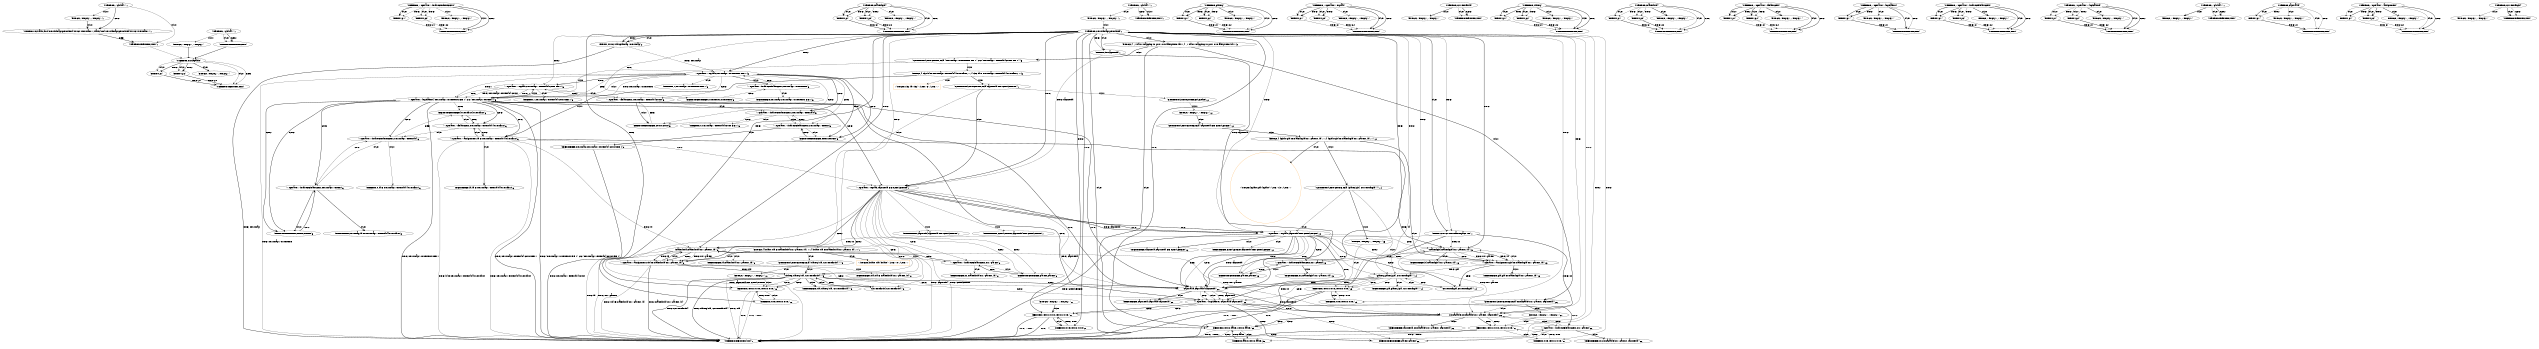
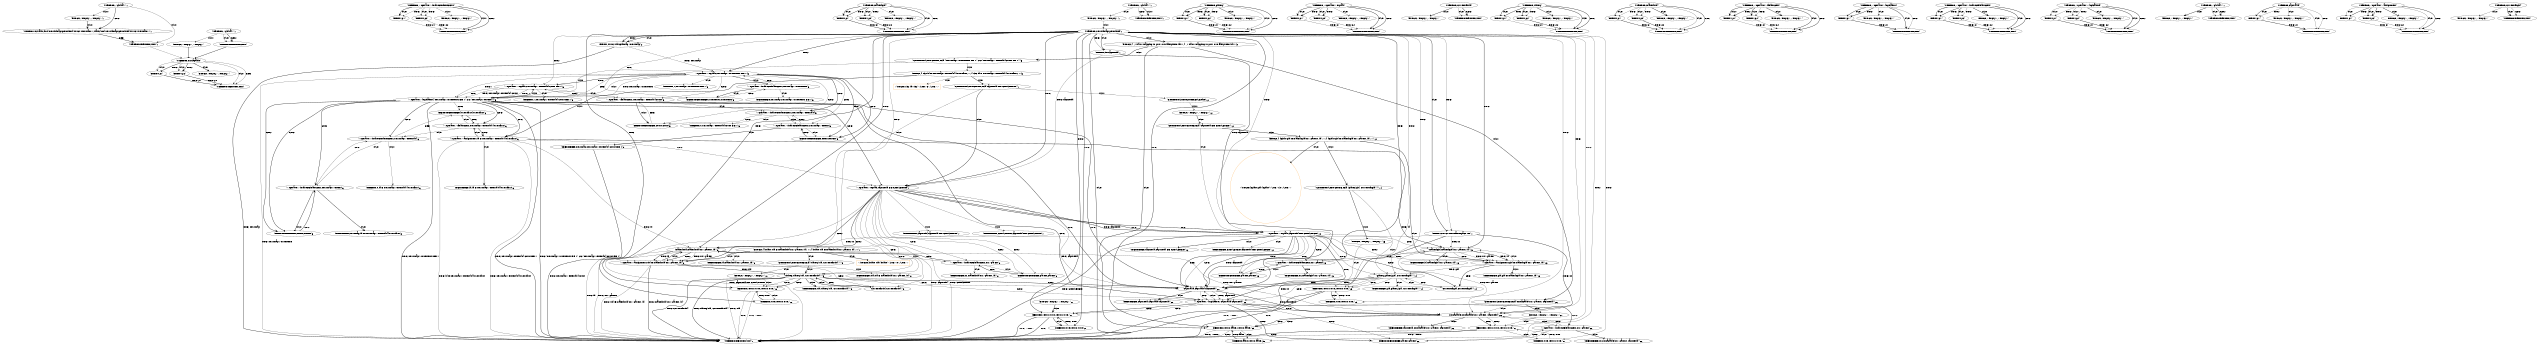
edge "(<operator>.indirectFieldAccess,new_map->nr_extents)" -> "(FIELD_IDENTIFIER,nr_extents,nr_extents)": added, label "AST:"
edge "(CONTROL_STRUCTURE,IF,if (gid_eq(gid, current_fsgid())))" -> "(<operator>.equals,cap_setid == CAP_SETGID)": now "(CONTROL_STRUCTURE,IF,if (cap_setid == CAP_SETGID))" -> "(<operator>.equals,cap_setid == CAP_SETGID)"
